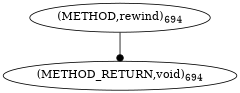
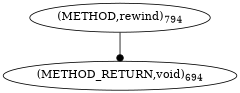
node "(METHOD,rewind)": text "694" -> "794"
